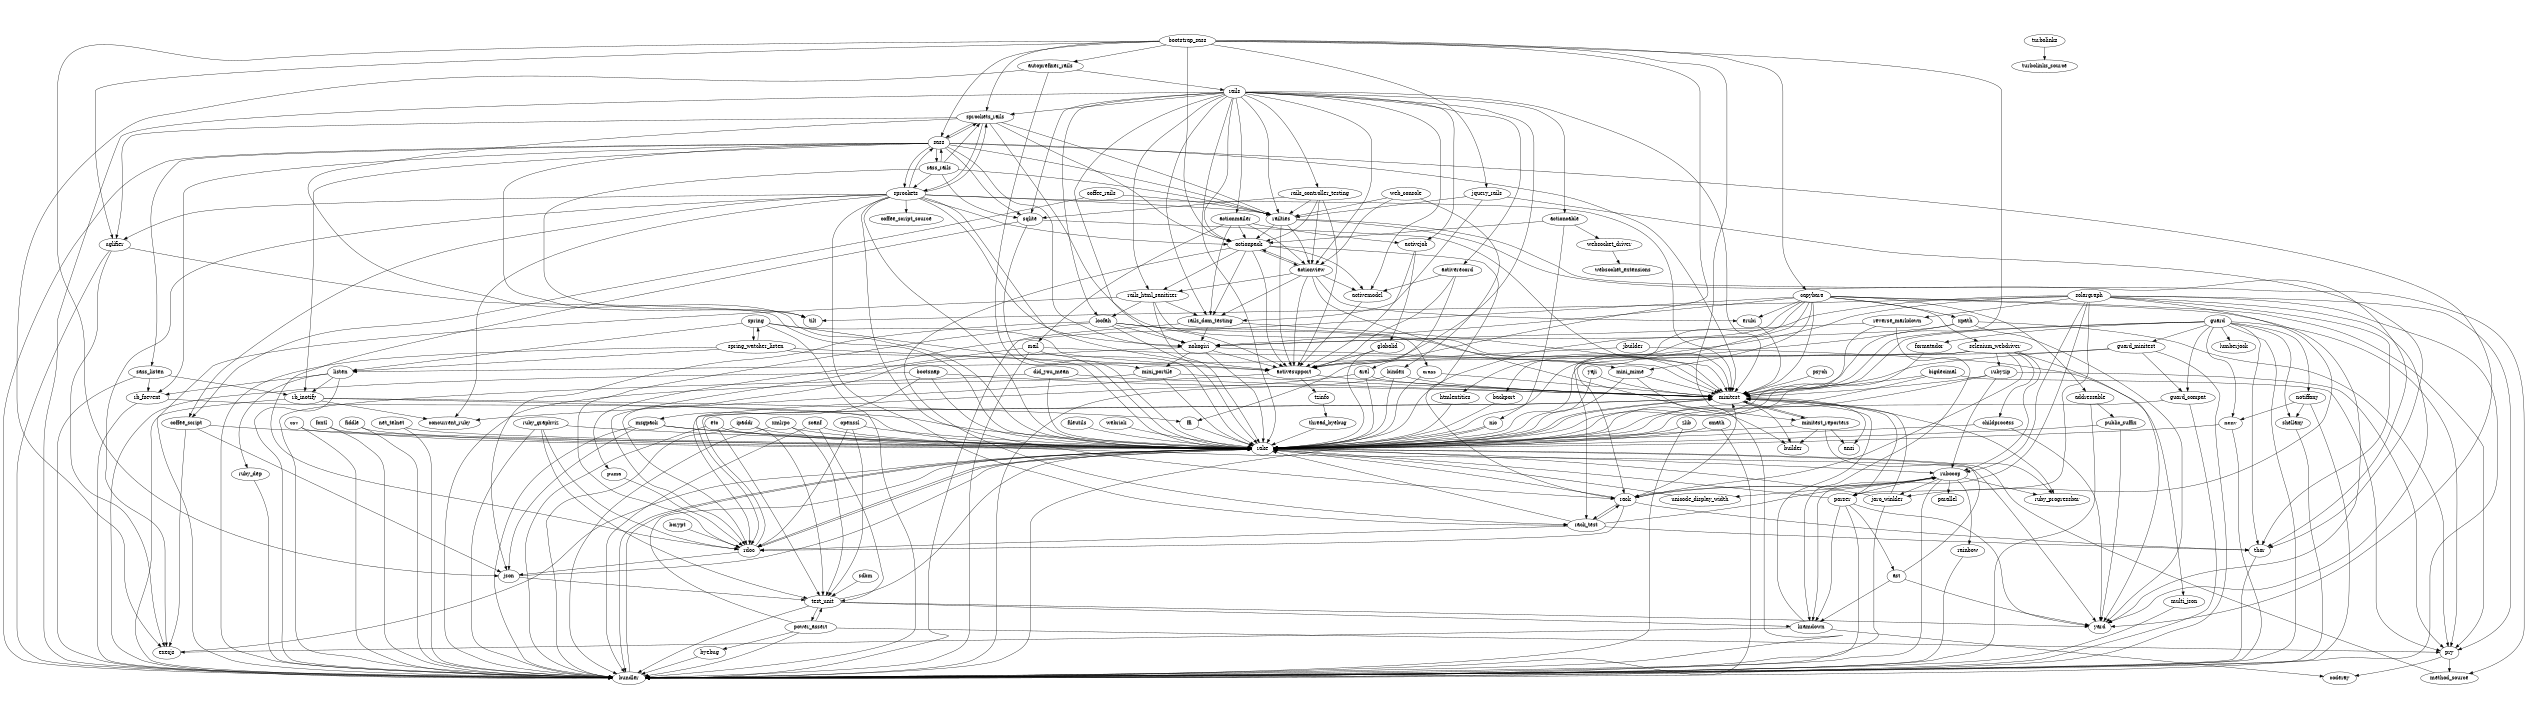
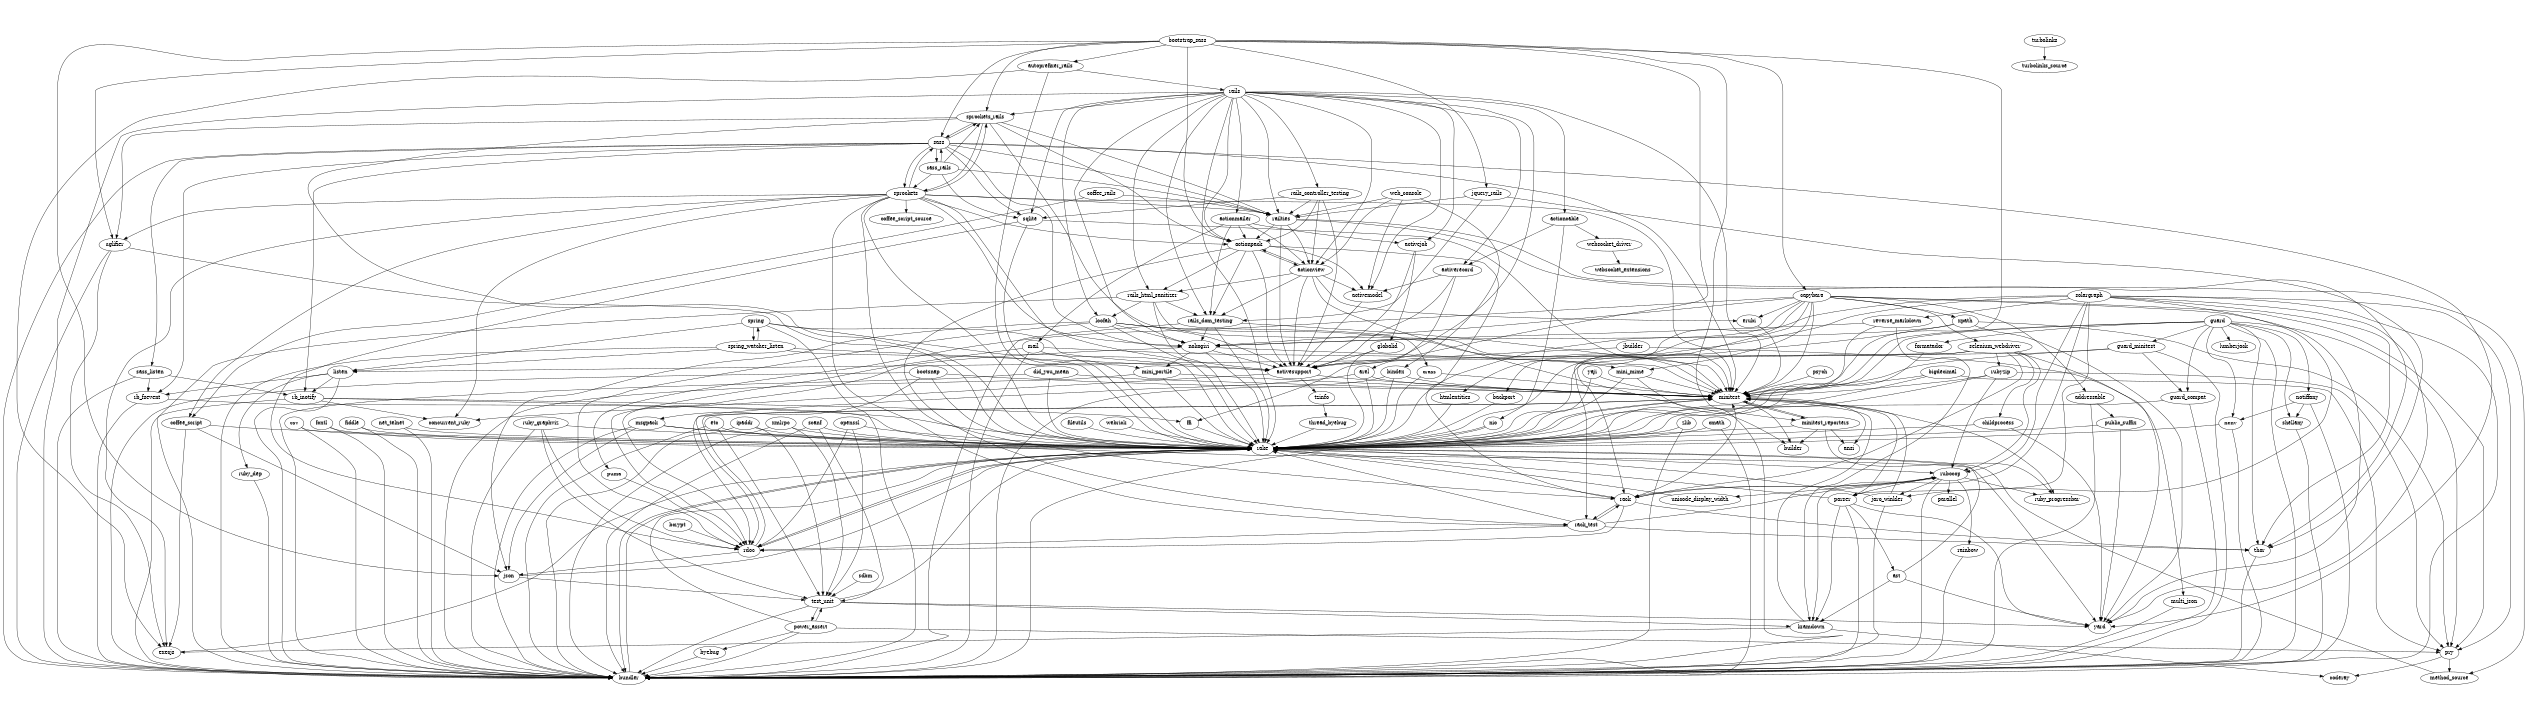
edge "actioncable" -> "actionpack": now "actioncable" -> "activerecord"
edge "web_console" -> "activemodel": added
node "tilt": removed
edge "rails_dom_testing" -> "rake": added
